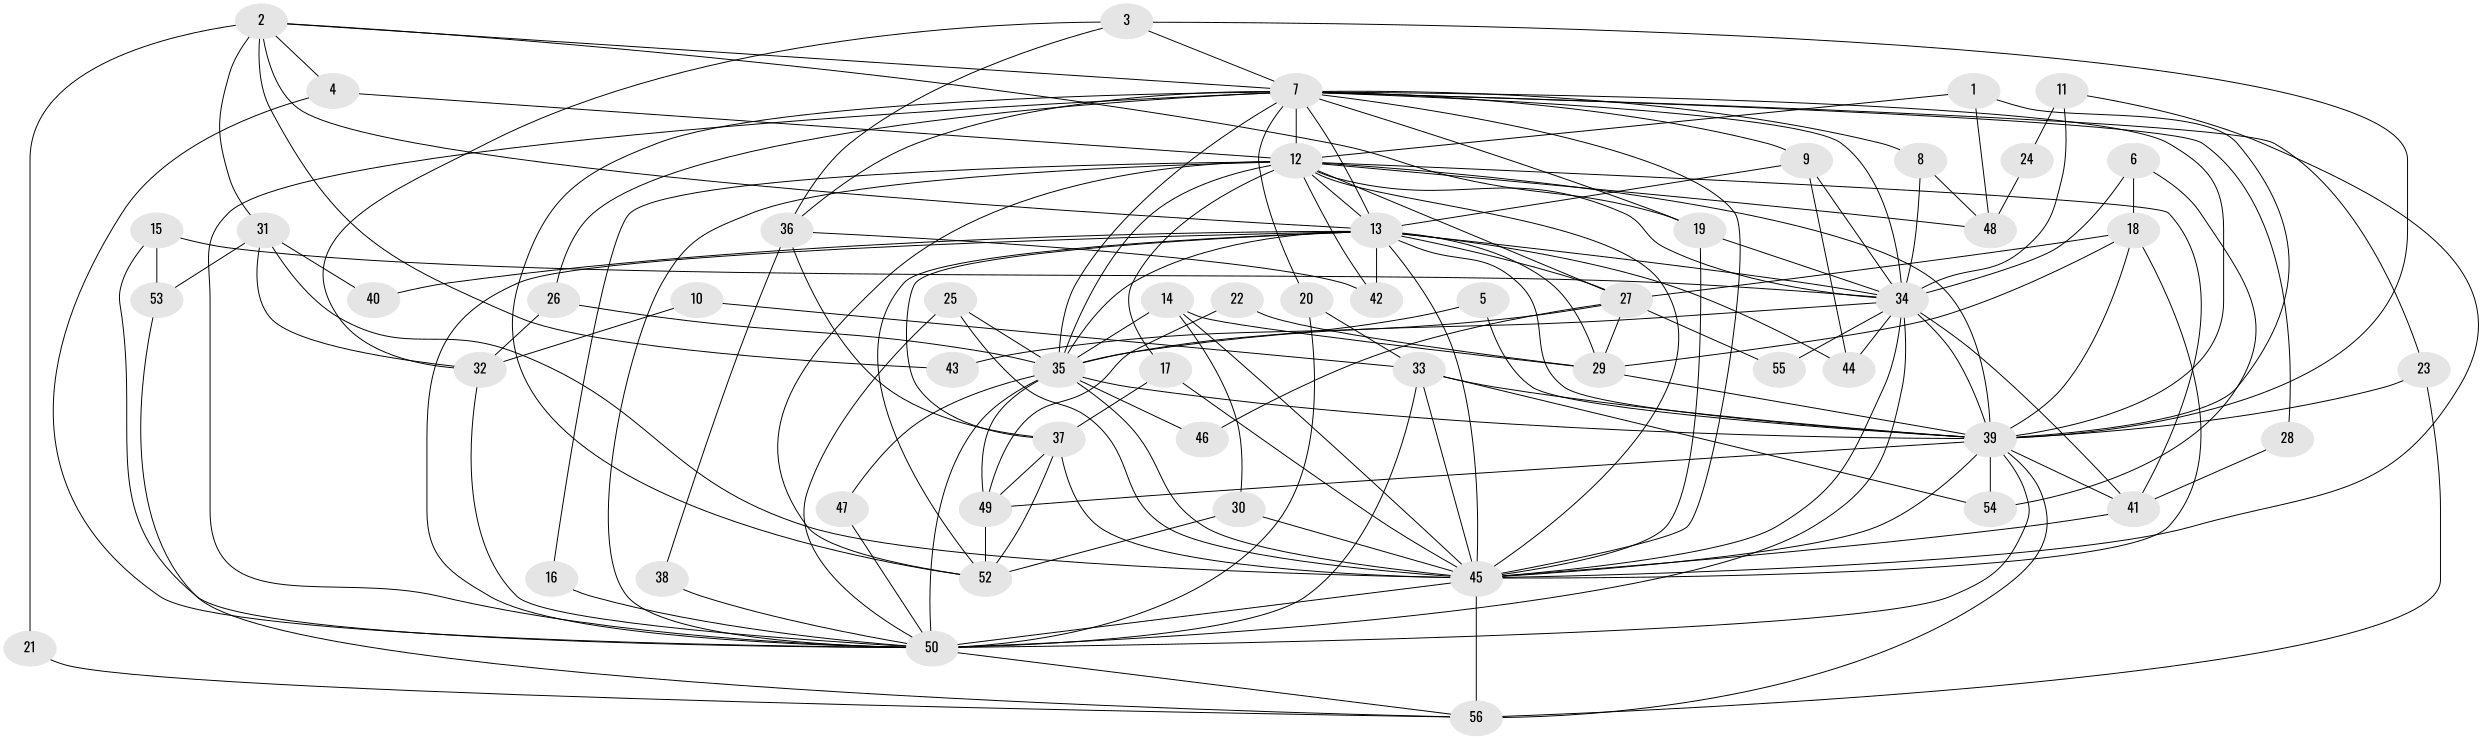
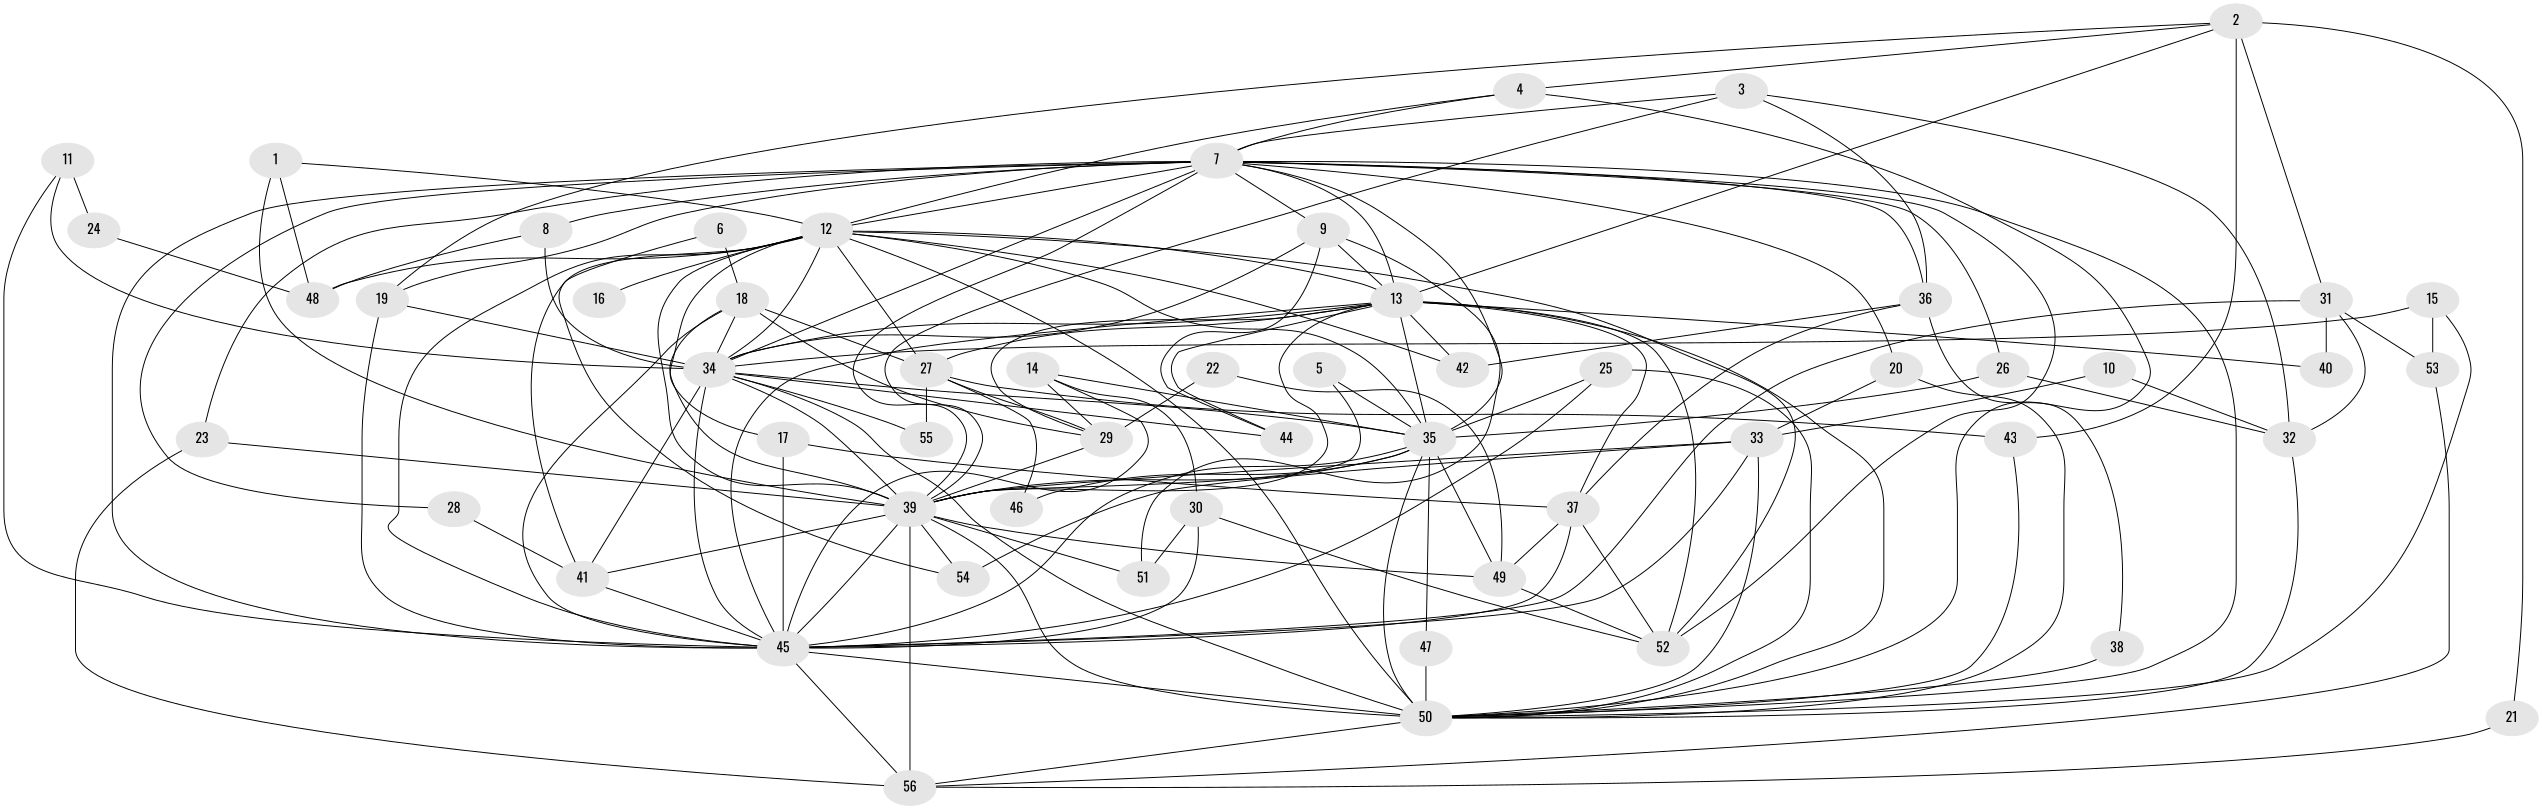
edge "2" -- "7": now "4" -- "7"
edge "6" -- "34": now "18" -- "34"
node "51": added
edge "16" -- "50": now "43" -- "50"
